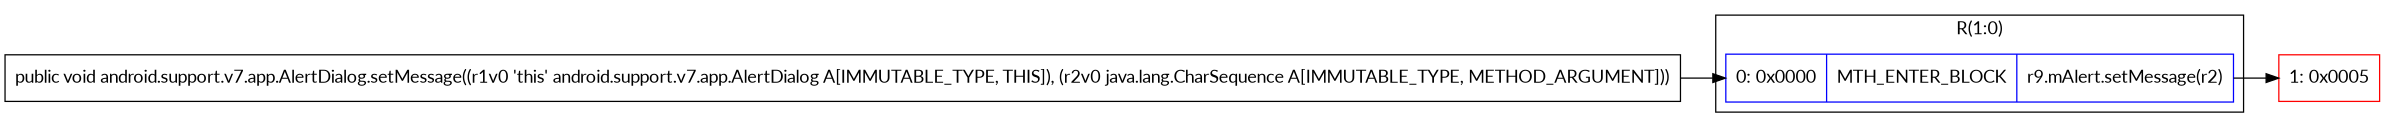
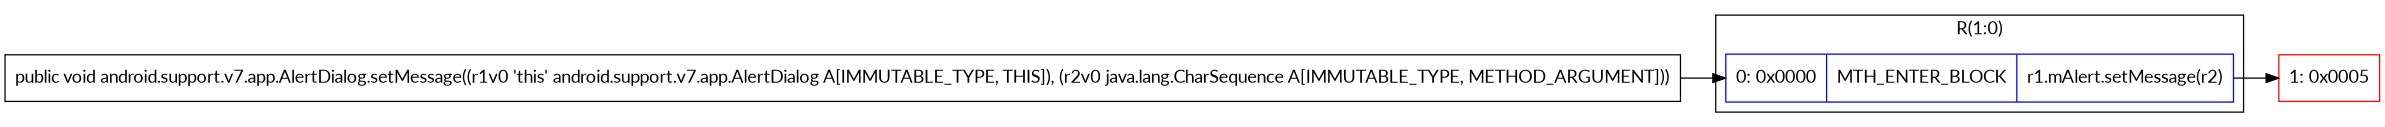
node "0: 0x0000": text "r9.mAlert.setMessage(r2)" -> "r1.mAlert.setMessage(r2)"
